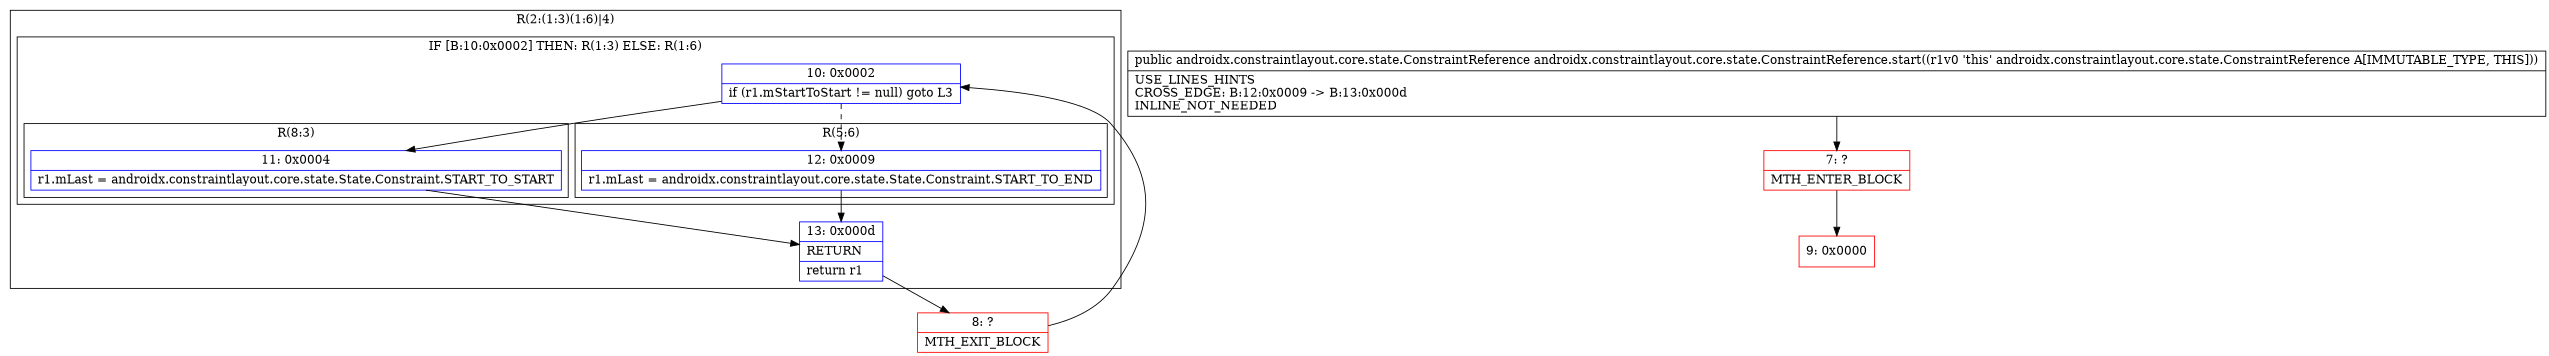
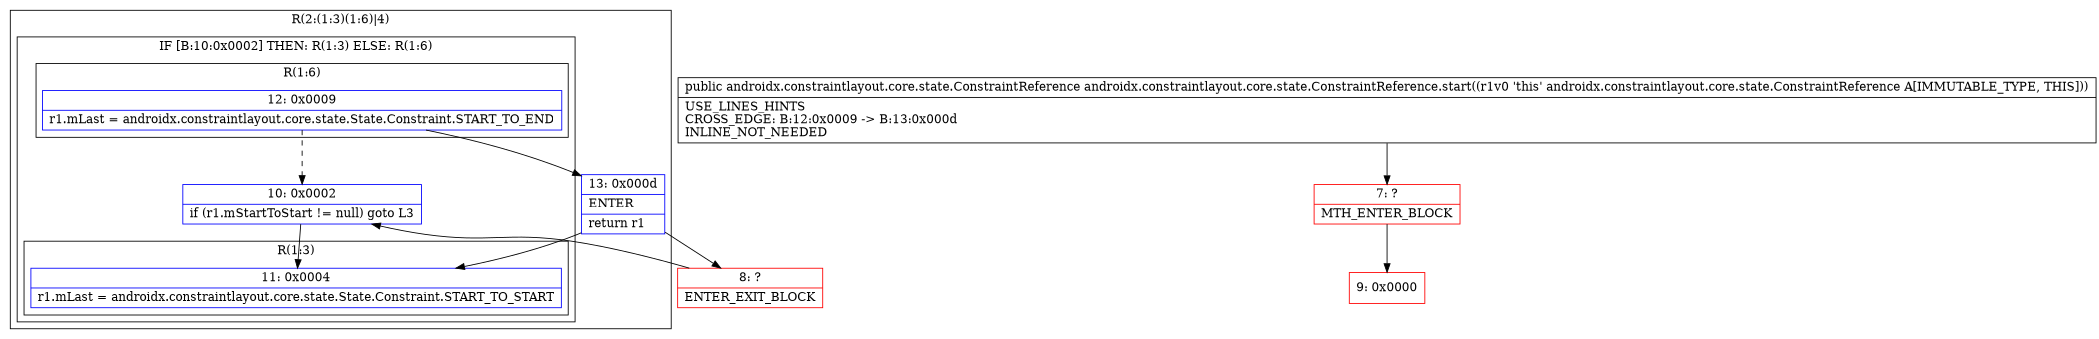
edge "10: 0x0002" -> "12: 0x0009": reversed
cluster "R(8:3)": label "R(8:3)" -> "R(1:3)"
cluster "R(5:6)": label "R(5:6)" -> "R(1:6)"
edge "11: 0x0004" -> "13: 0x000d": reversed
node "13: 0x000d": text "RETURN" -> "ENTER"
node "8: ?": text "MTH_EXIT_BLOCK" -> "ENTER_EXIT_BLOCK"
